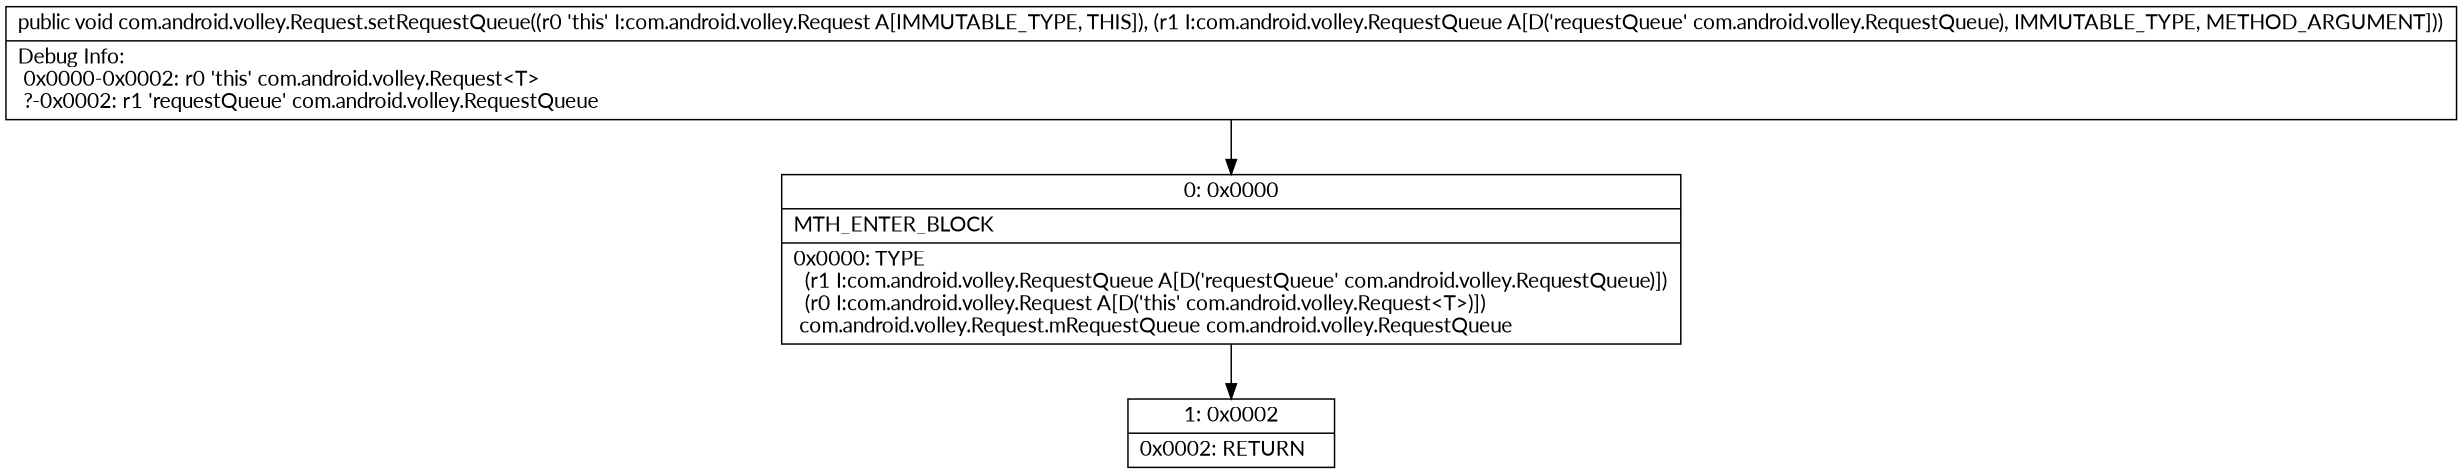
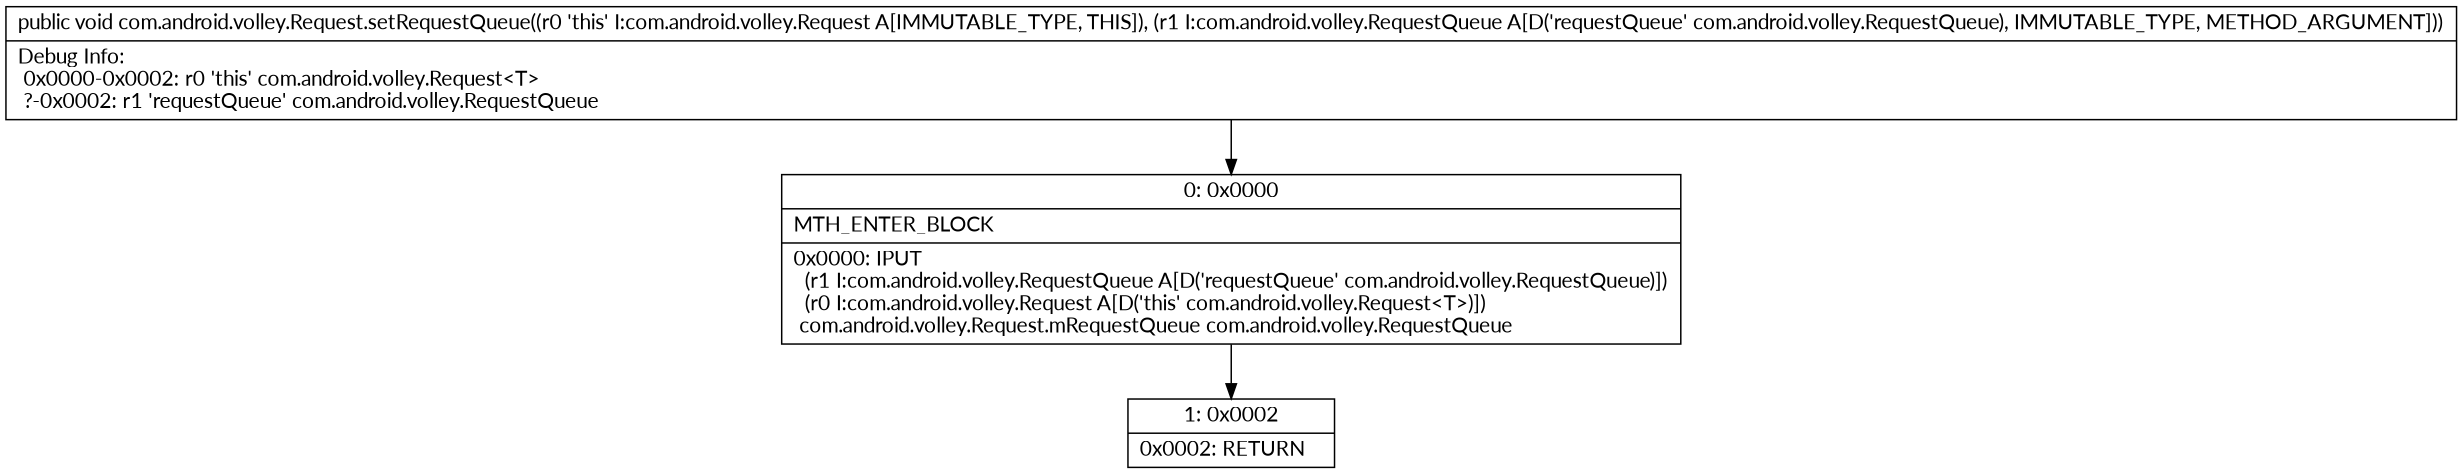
node "0: 0x0000": text "0x0000: TYPE" -> "0x0000: IPUT"
